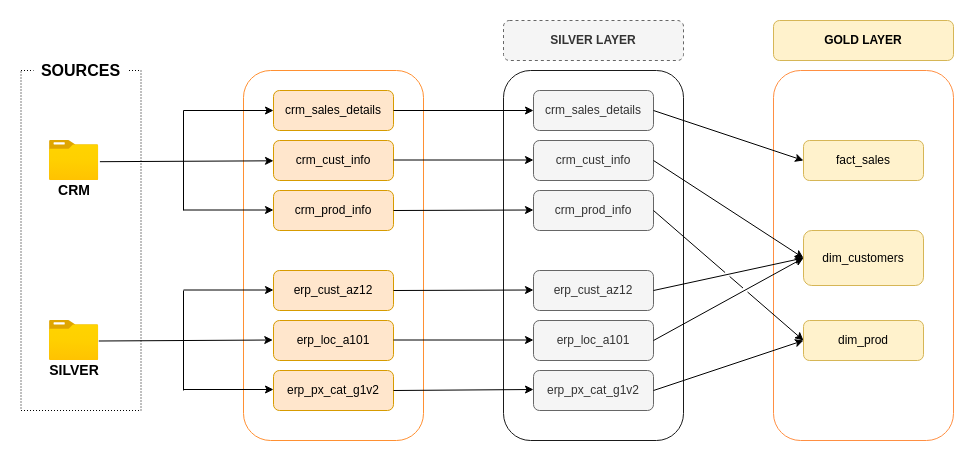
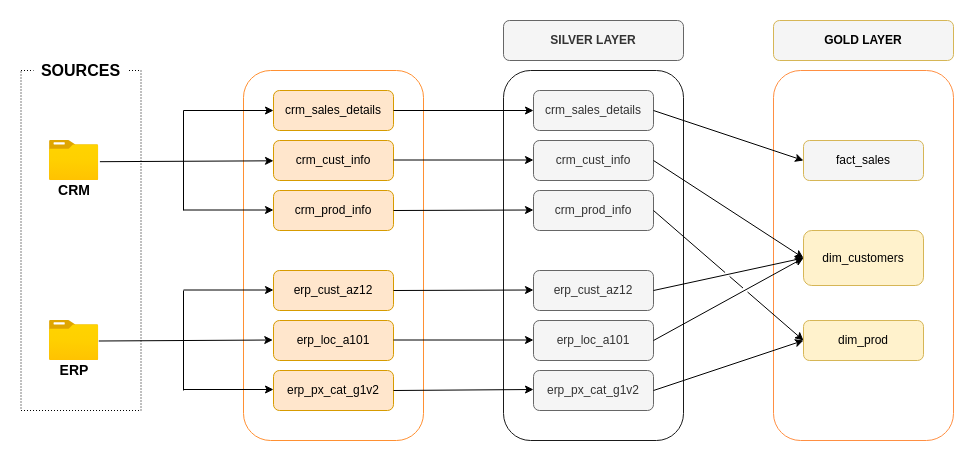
node "SILVER LAYER": style dashed -> solid
node "GOLD LAYER": fillcolor #fff2cc -> #f5f5f5
node "fact_sales": fillcolor #fff2cc -> #f5f5f5
node "SILVER": label "SILVER" -> "ERP"
